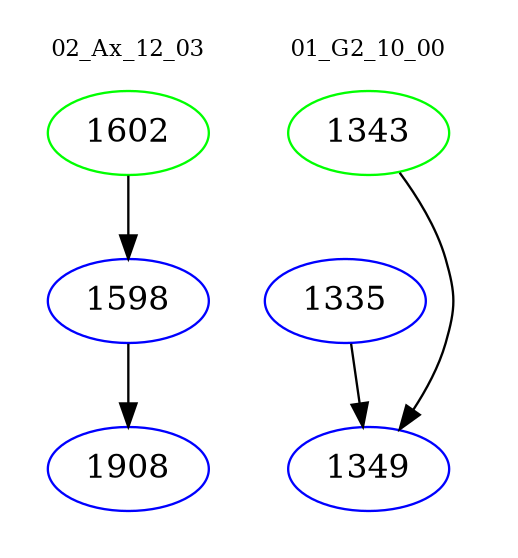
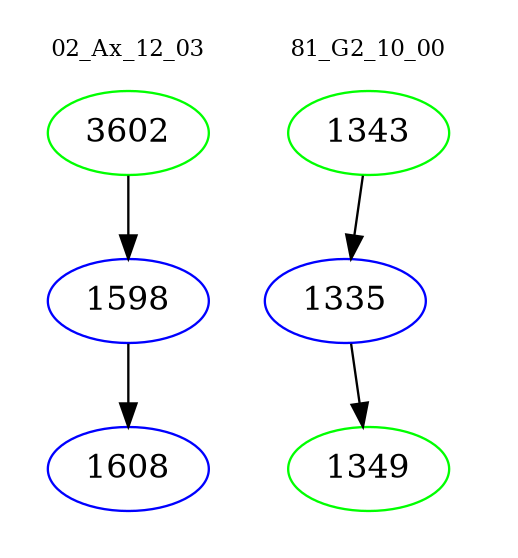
cluster "01_G2_10_00": label "01_G2_10_00" -> "81_G2_10_00"
node "1602": label "1602" -> "3602"
edge "1343" -> "1349": now "1343" -> "1335"
node "1908": label "1908" -> "1608"
node "1349": color blue -> green
